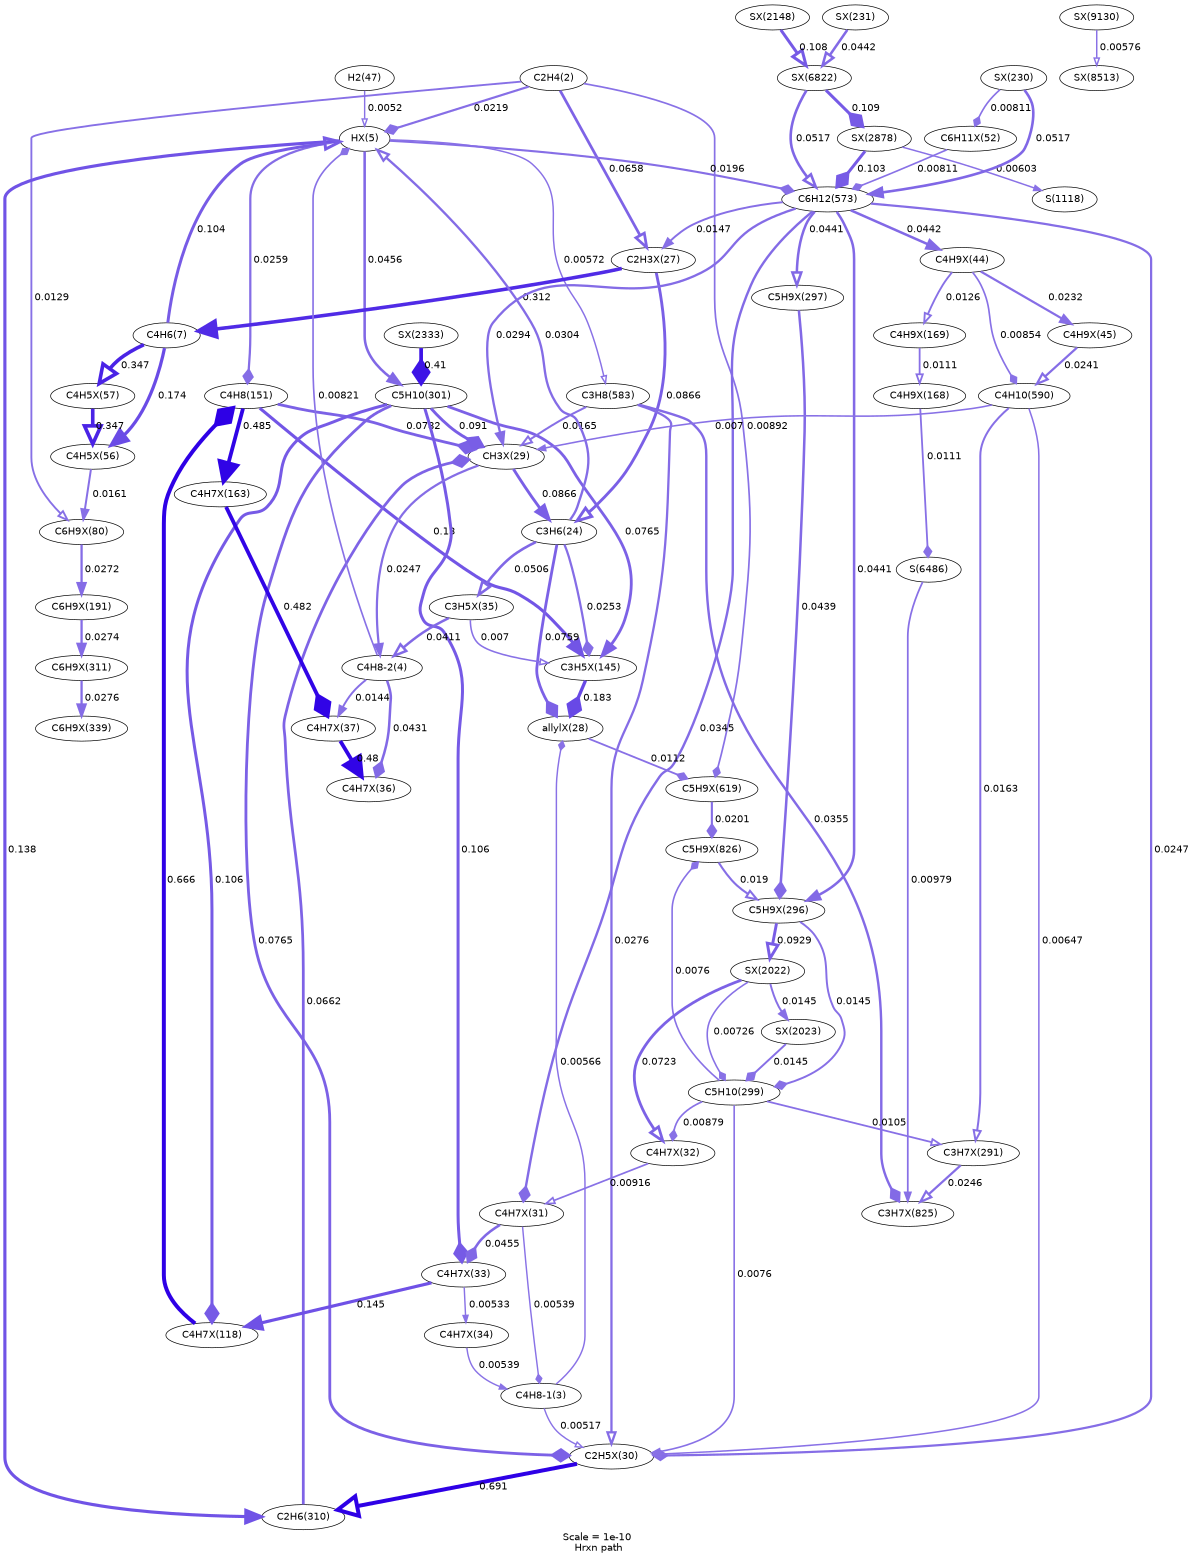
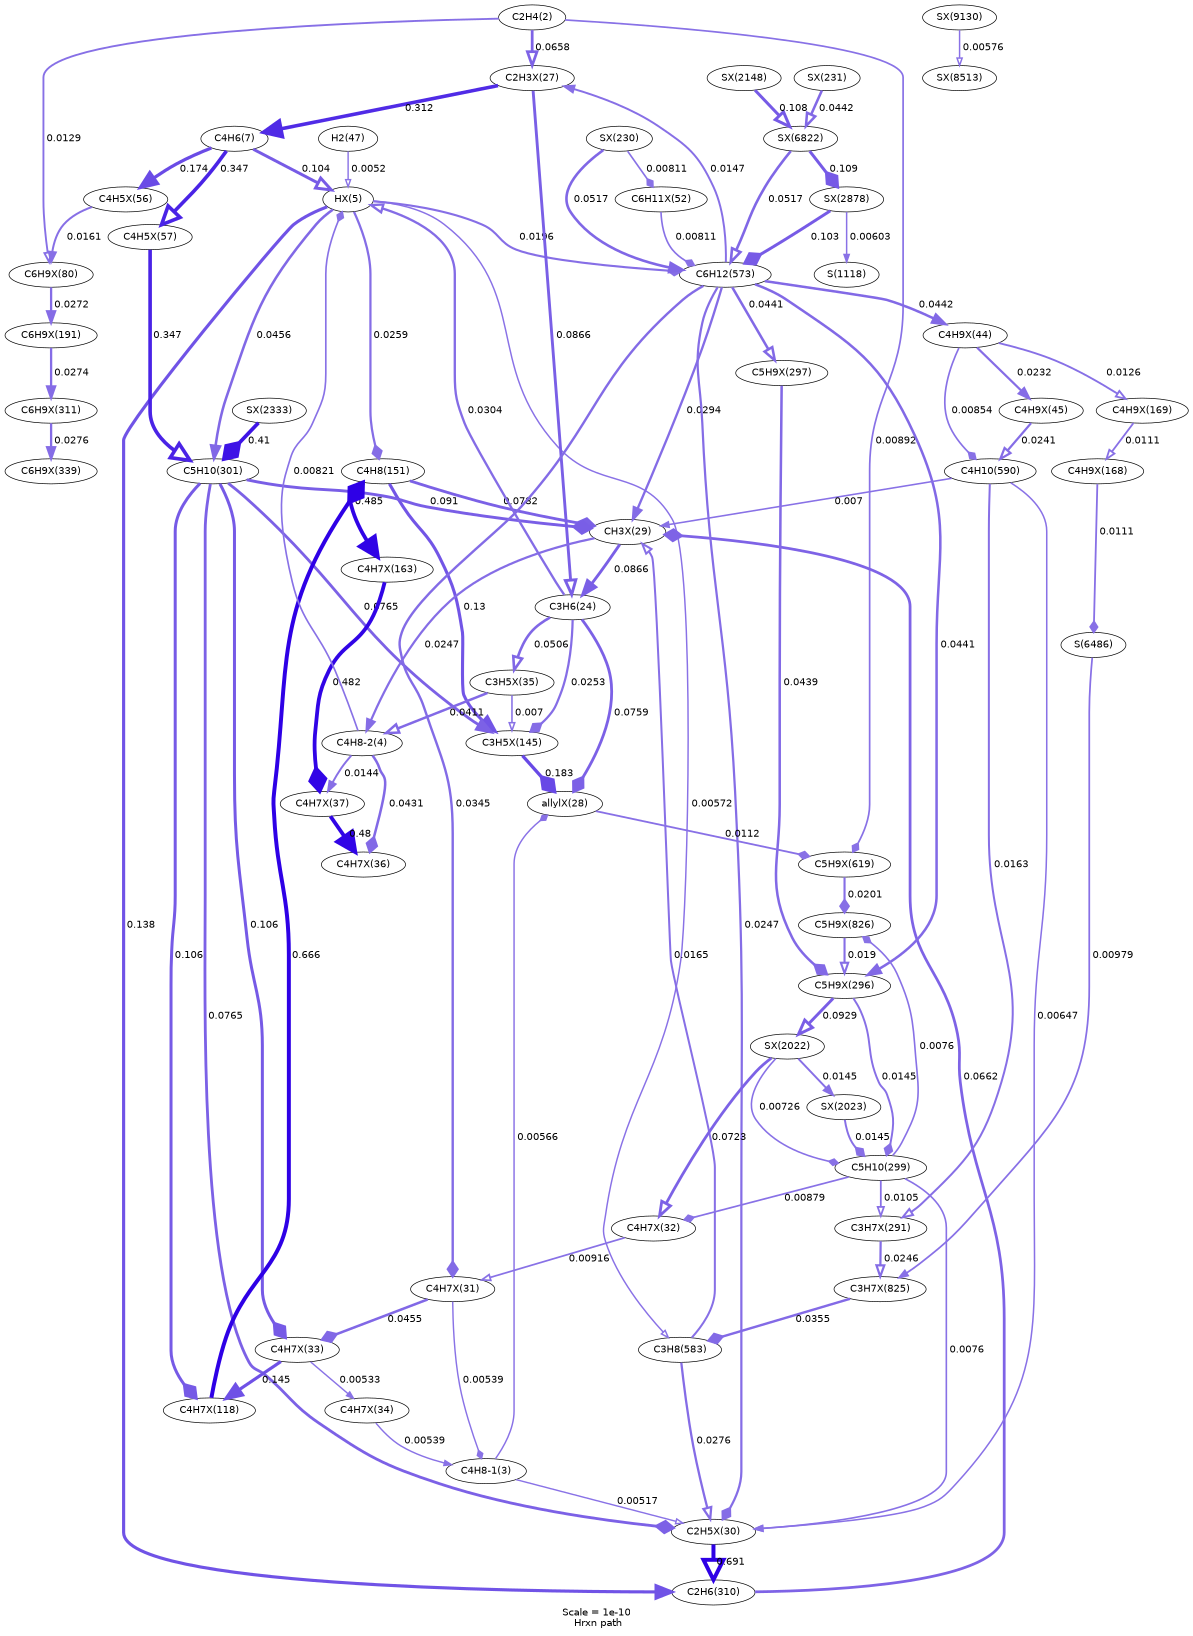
edge "C2H4(2)" -> "HX(5)": removed, label "0.0219"
edge "C4H5X(57)" -> "C4H5X(56)": now "C4H5X(57)" -> "C5H10(301)"
edge "C3H8(583)" -> "C3H7X(825)": reversed
